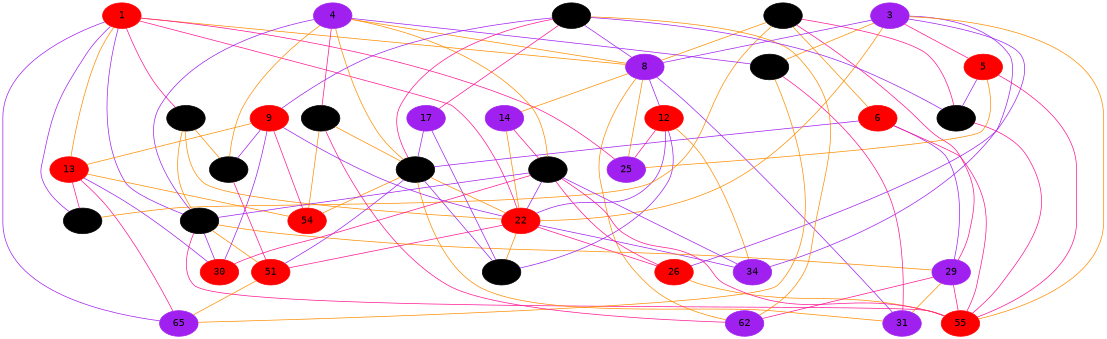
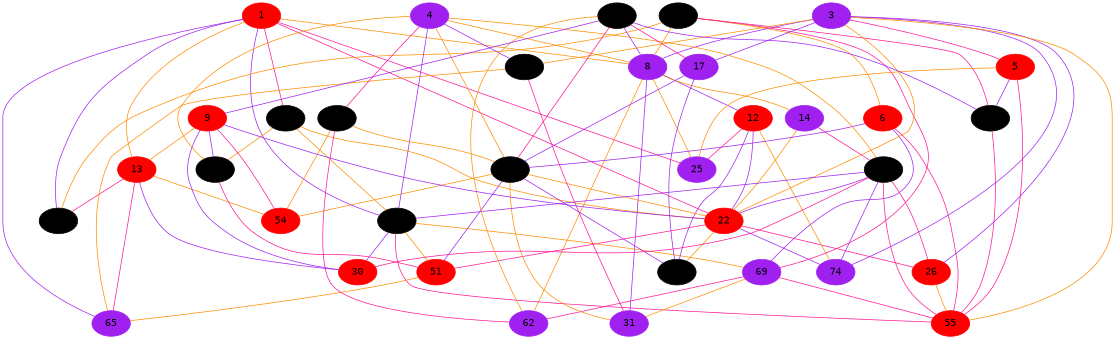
edge "3" -- "17": added
node "34": label "34" -> "74"
node "29": label "29" -> "69"
